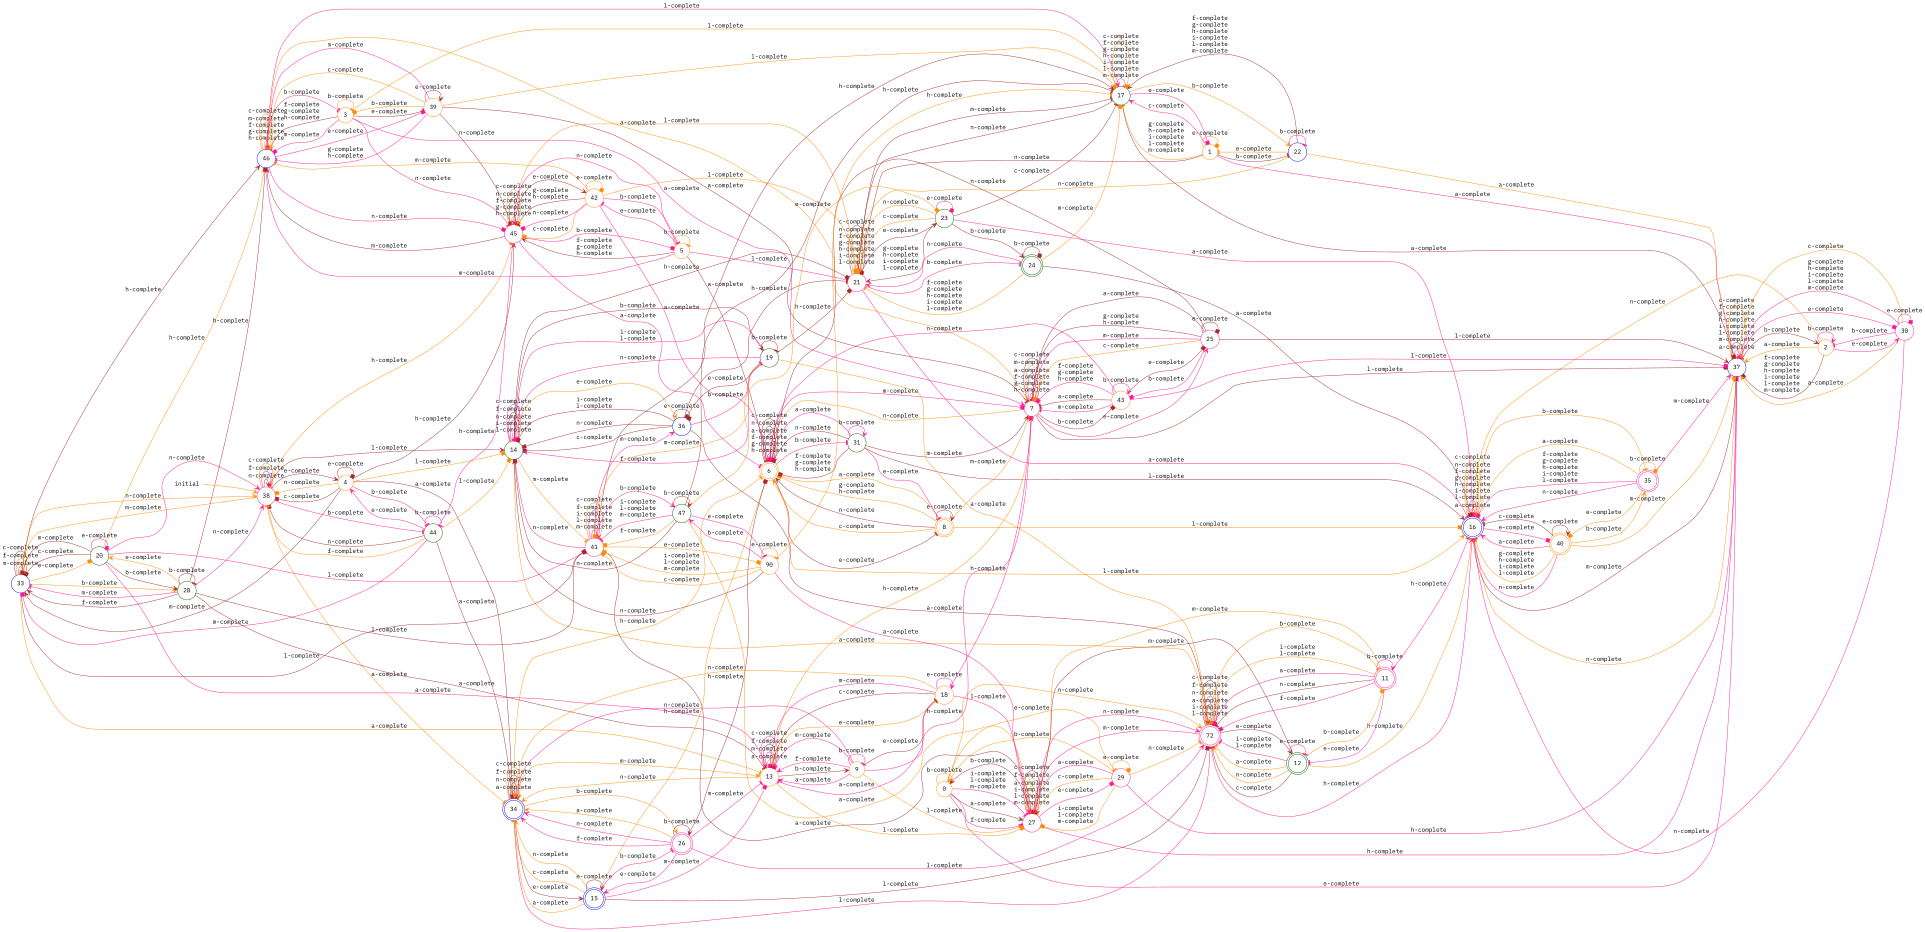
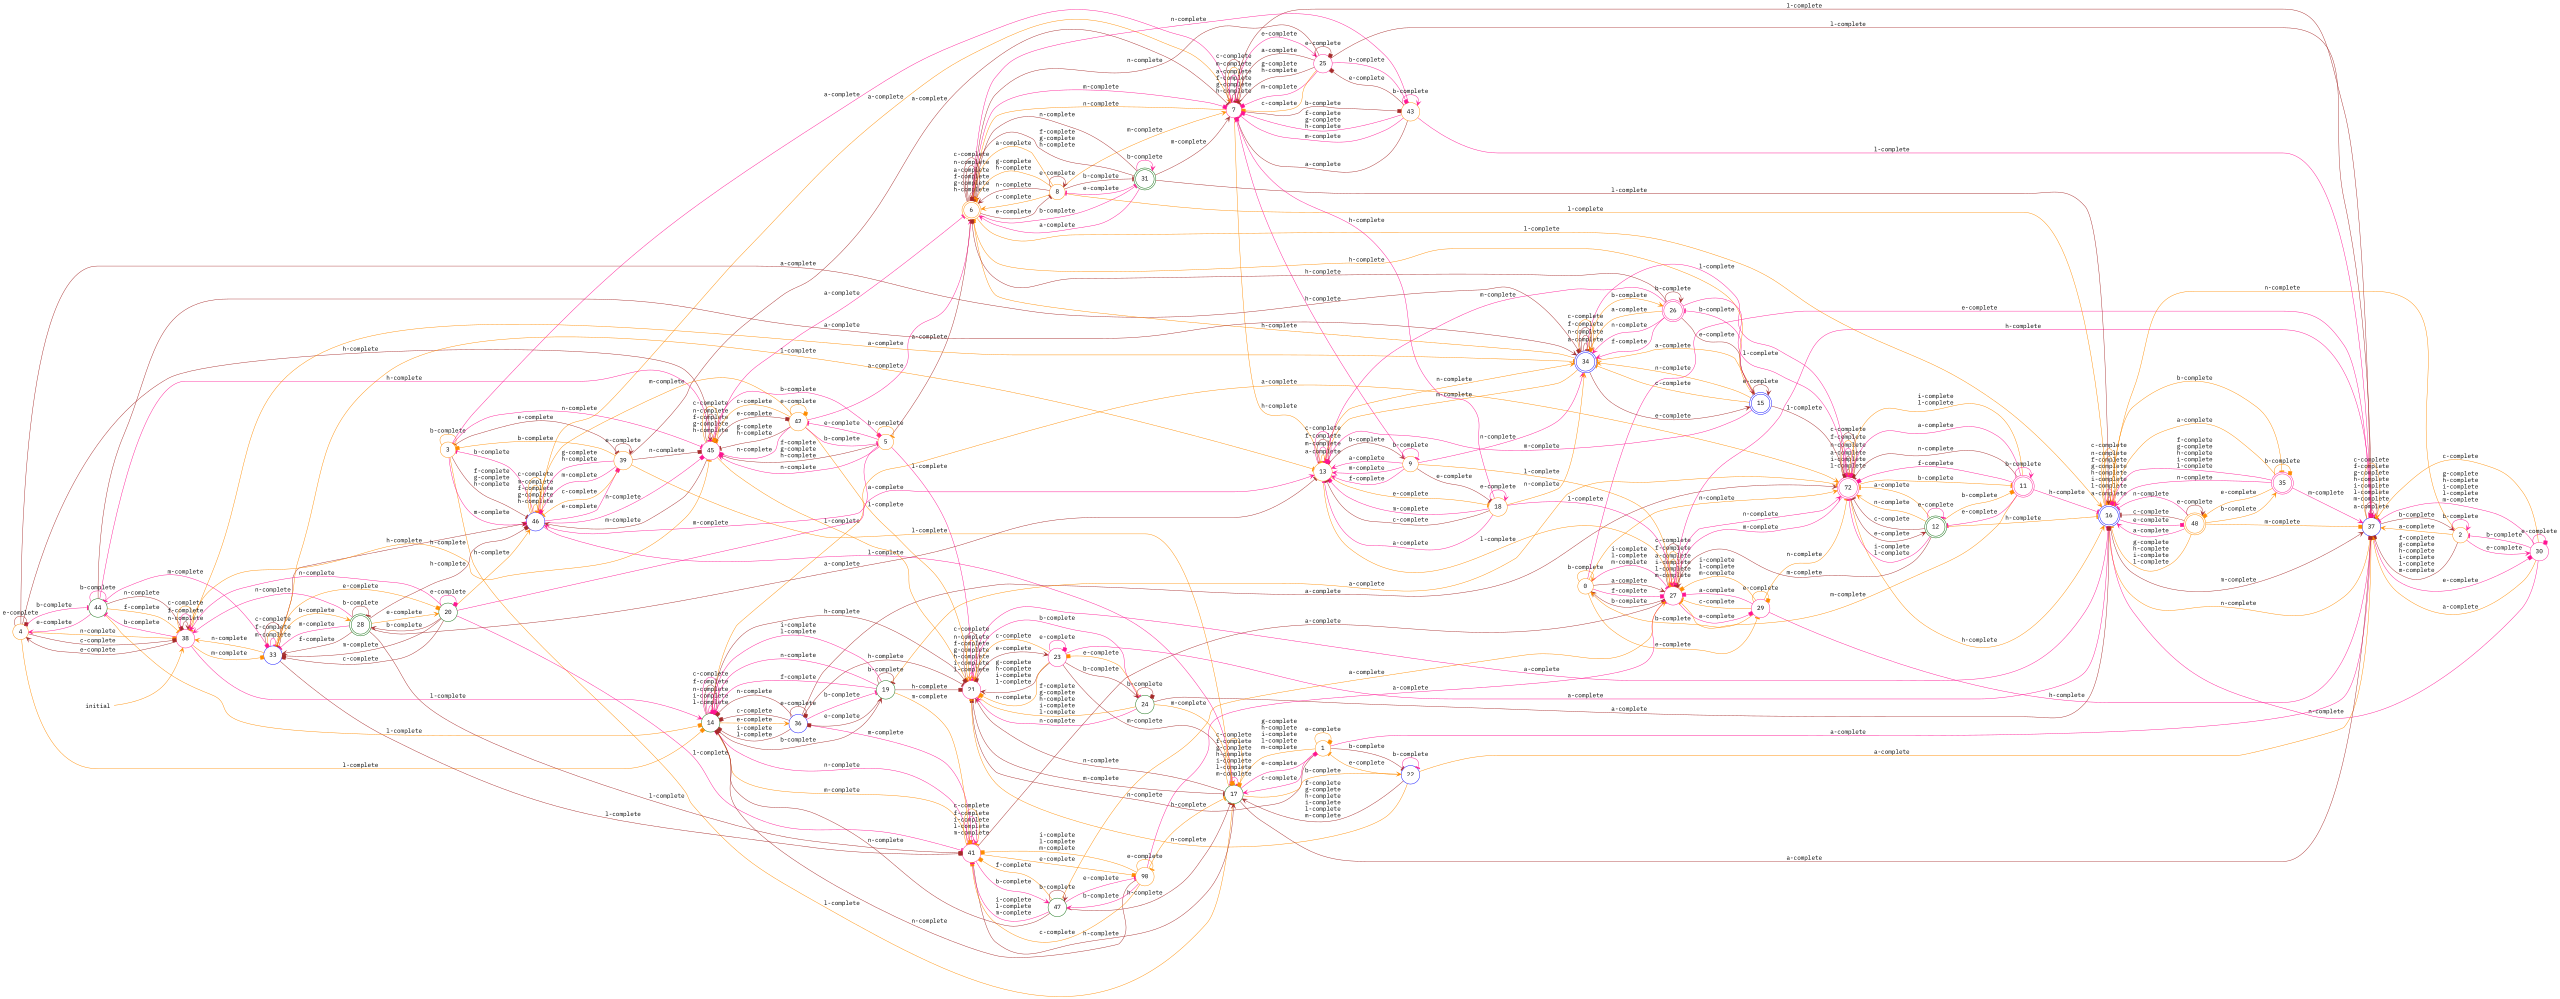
edge "23" -> "17": label "c-complete" -> "m-complete"
edge "8" -> "31": added, label "b-complete"
edge "45" -> "42": arrowhead vee -> box
node "23": color darkgreen -> deeppink
node "24": shape doublecircle -> circle
edge "47" -> "23": now "24" -> "23"
node "31": shape circle -> doublecircle
edge "38" -> "14": color brown -> deeppink
edge "41" -> "36": reversed
node "8": shape doublecircle -> circle
node "28": shape circle -> doublecircle
edge "13" -> "7": reversed
edge "4" -> "33": removed, label "m-complete"
edge "33" -> "13": label "a-complete" -> "l-complete"
edge "72" -> "16": color deeppink -> darkorange
edge "26" -> "15": color deeppink -> brown
